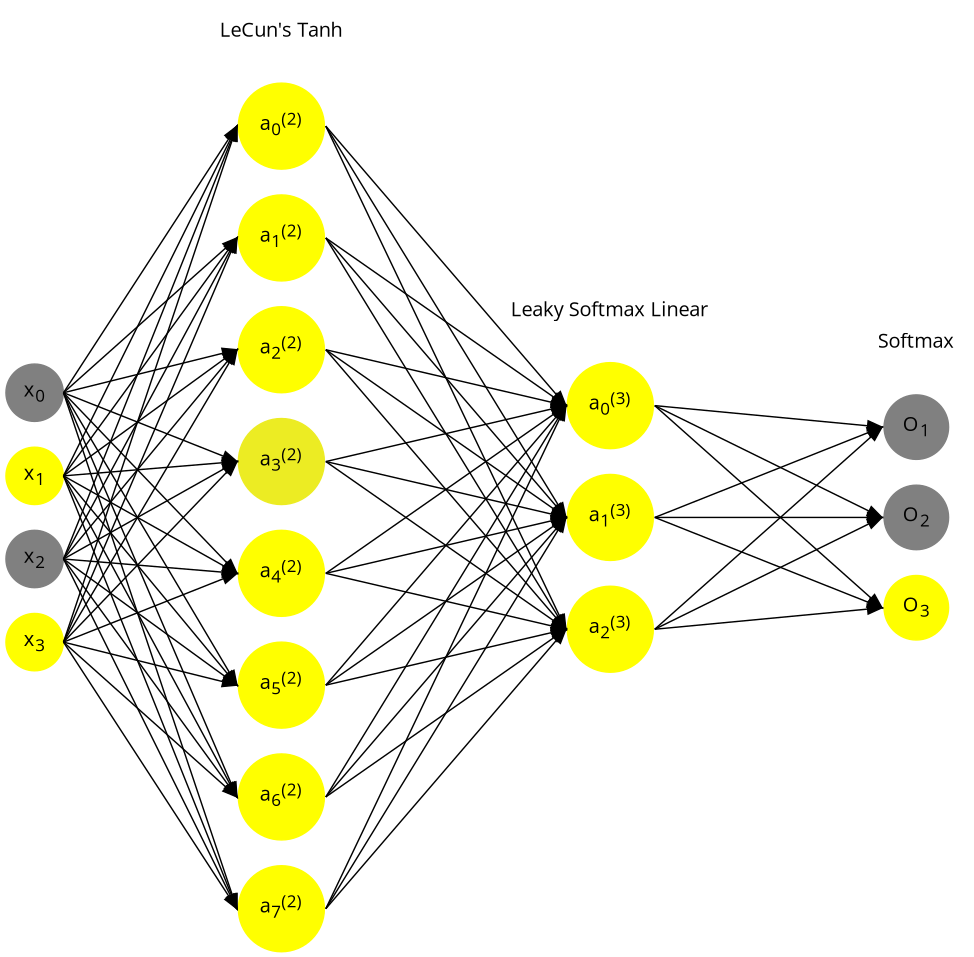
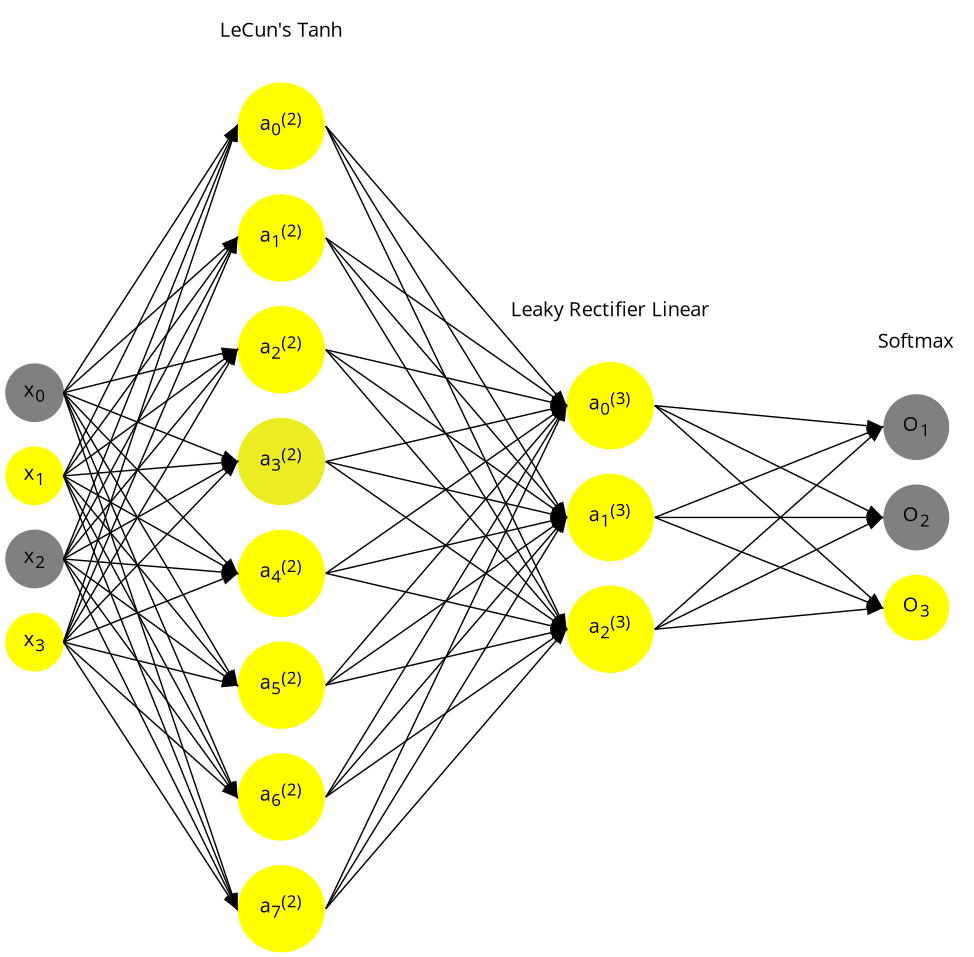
node "Leaky Softmax Linear": label "Leaky Softmax Linear" -> "Leaky Rectifier Linear"
